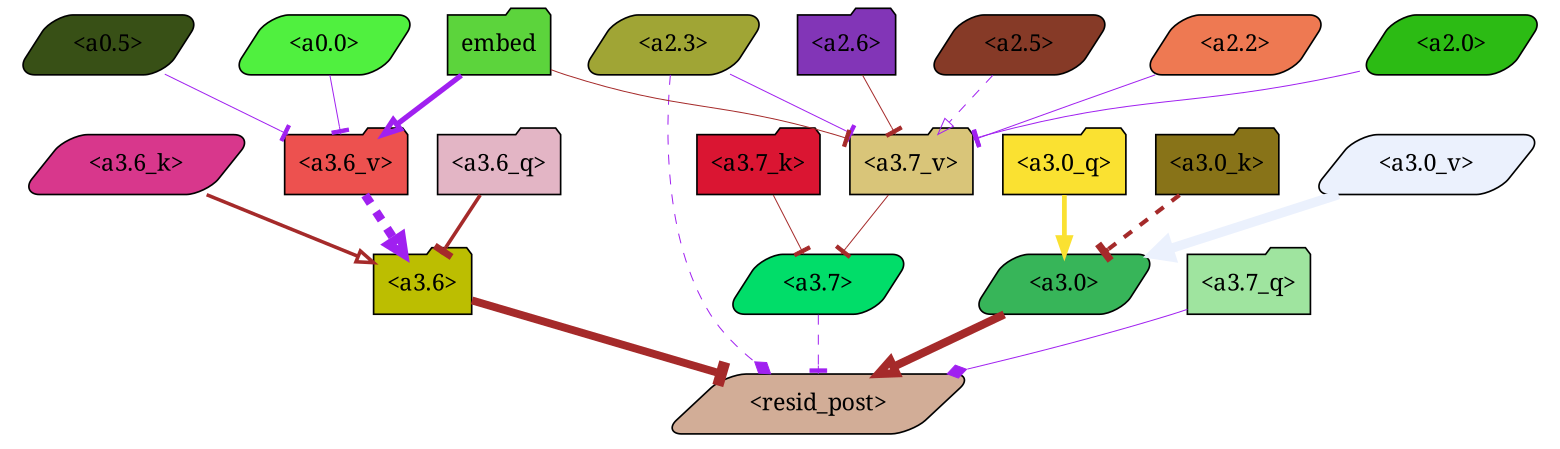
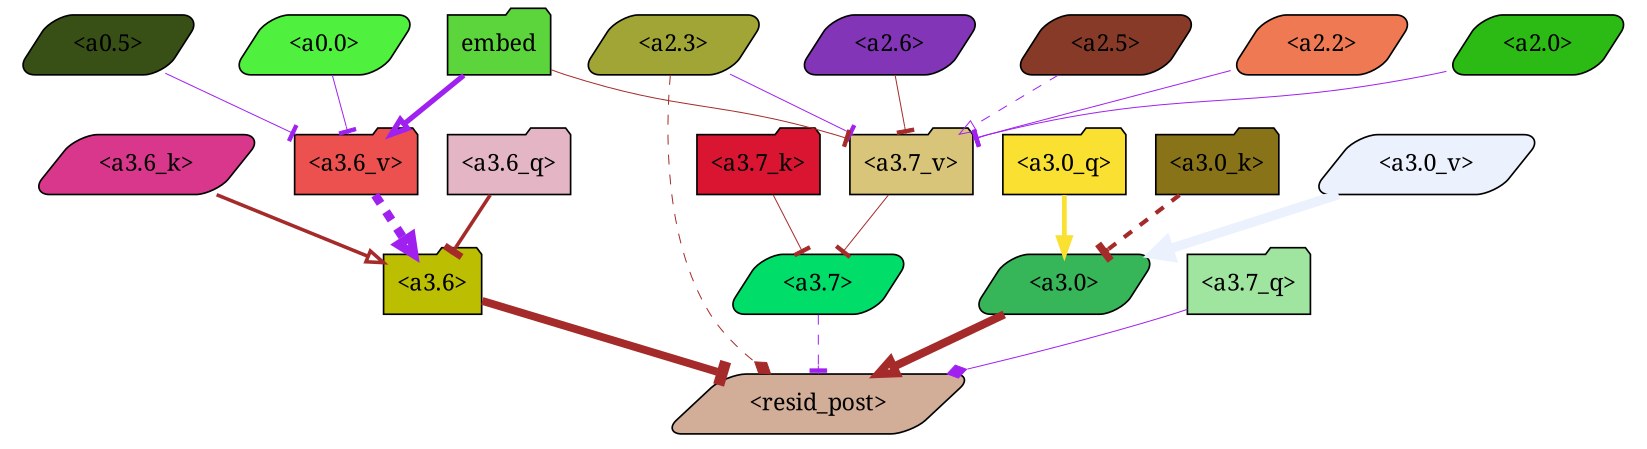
node "<a2.6>": shape folder -> parallelogram
edge "<a2.3>" -> "<resid_post>": color purple -> brown
